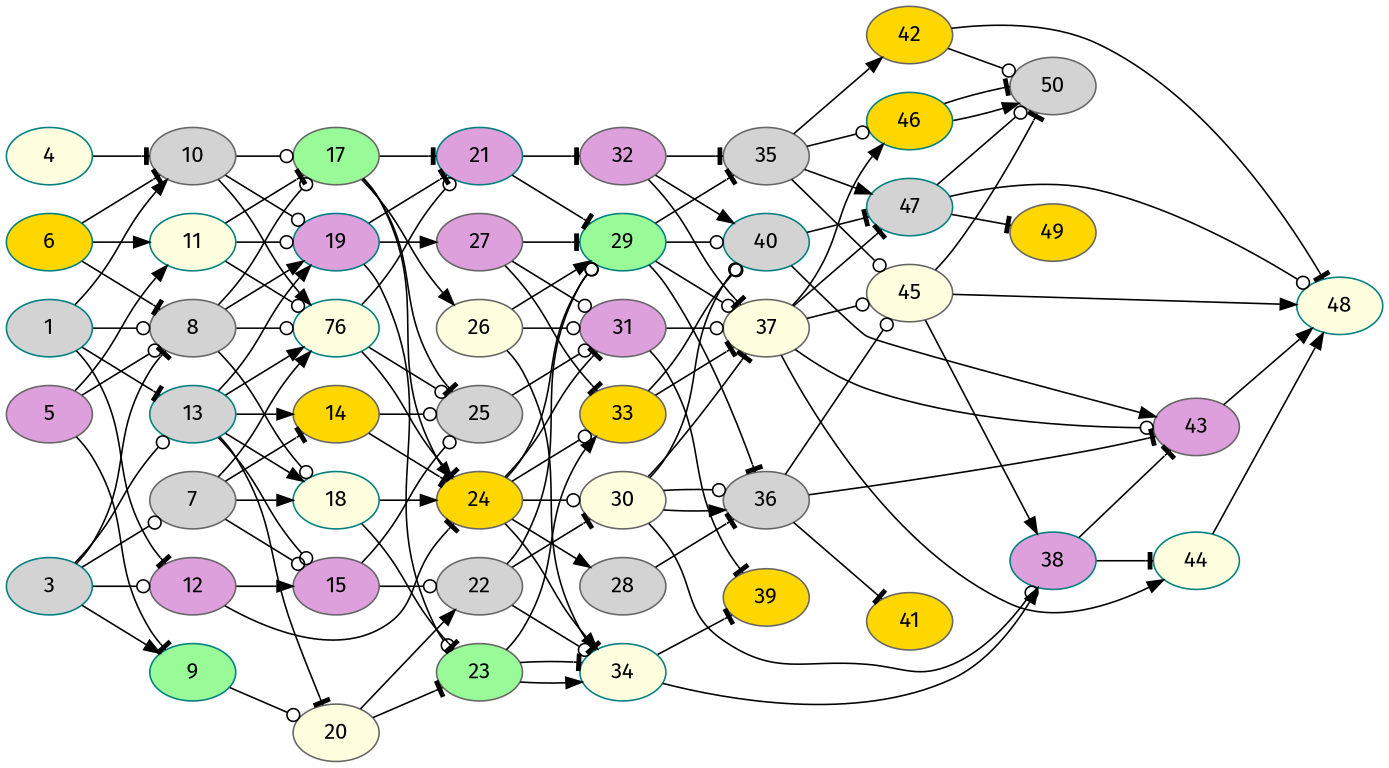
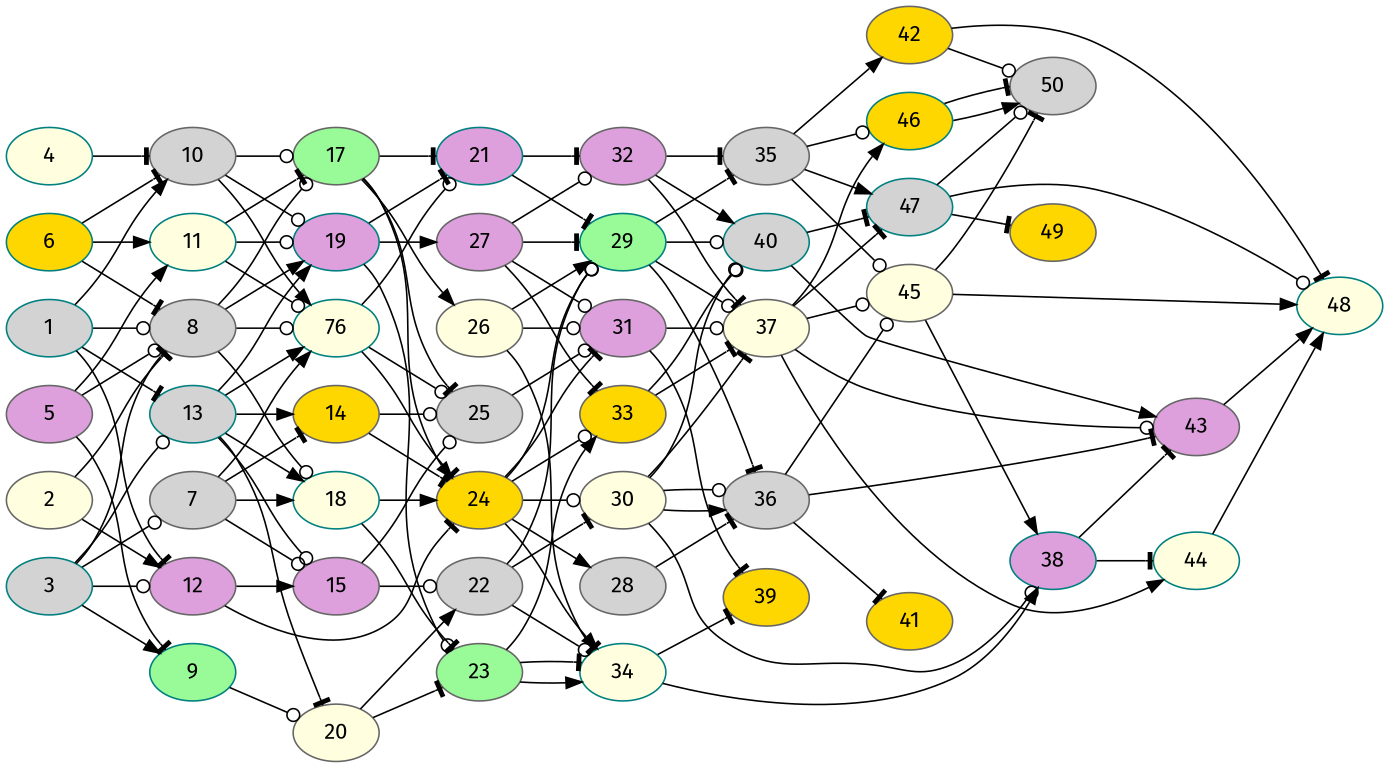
edge "27" -> "32": added
node "2": added
